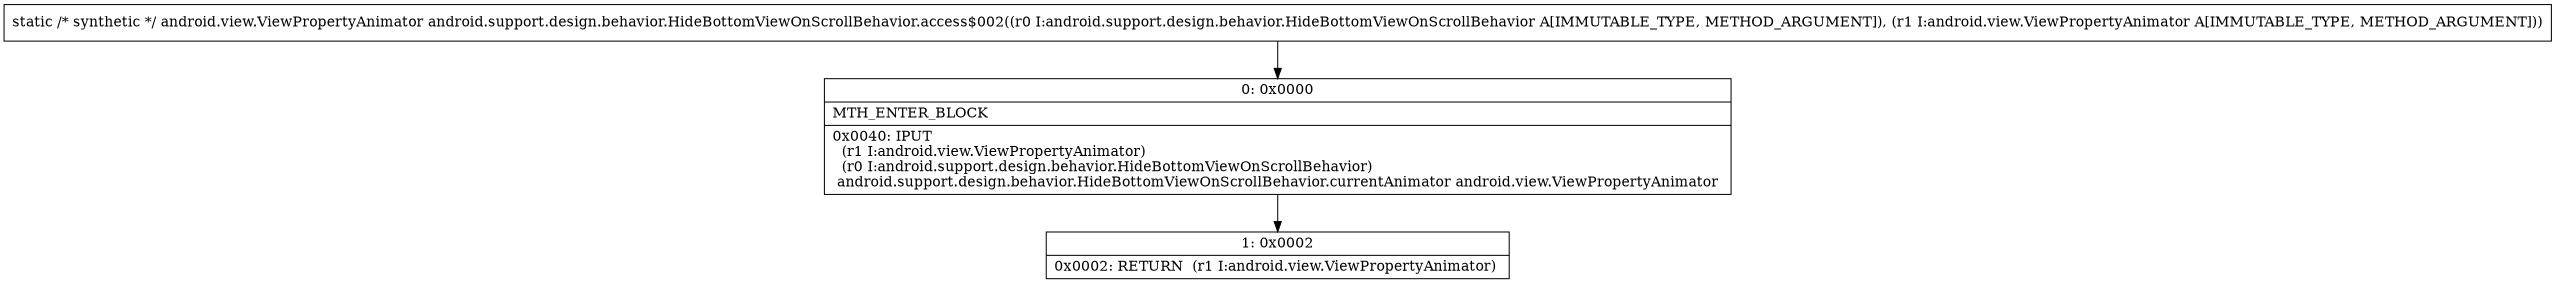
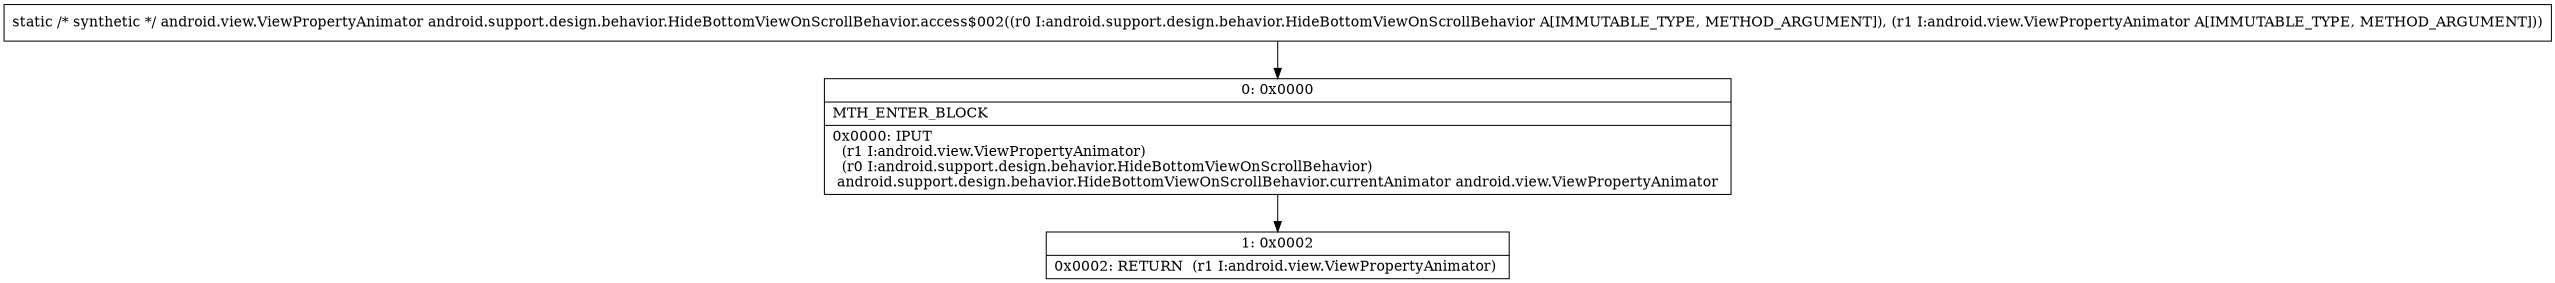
node "0: 0x0000": text "0x0040: IPUT" -> "0x0000: IPUT"
